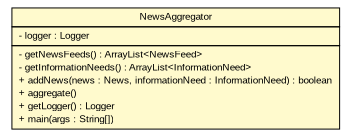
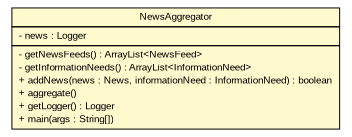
node "NewsAggregator": text "- logger : Logger" -> "- news : Logger"
